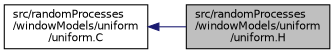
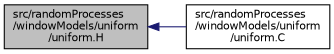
edge "src/randomProcesses /windowModels/uniform /uniform.H" -> "src/randomProcesses /windowModels/uniform /uniform.C": reversed
